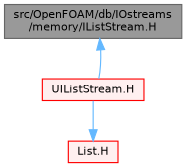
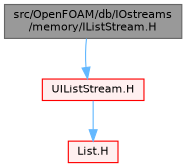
edge "UIListStream.H" -> "src/OpenFOAM/db/IOstreams /memory/IListStream.H": reversed
